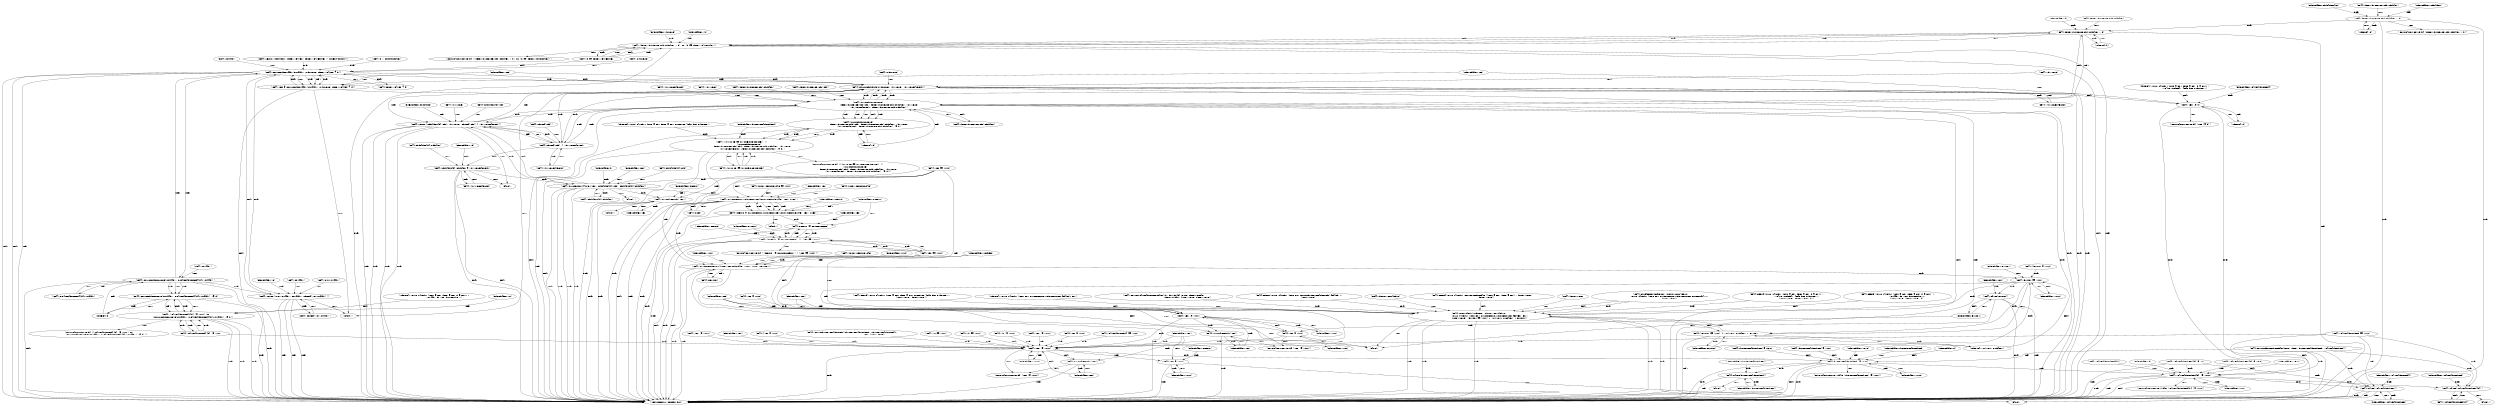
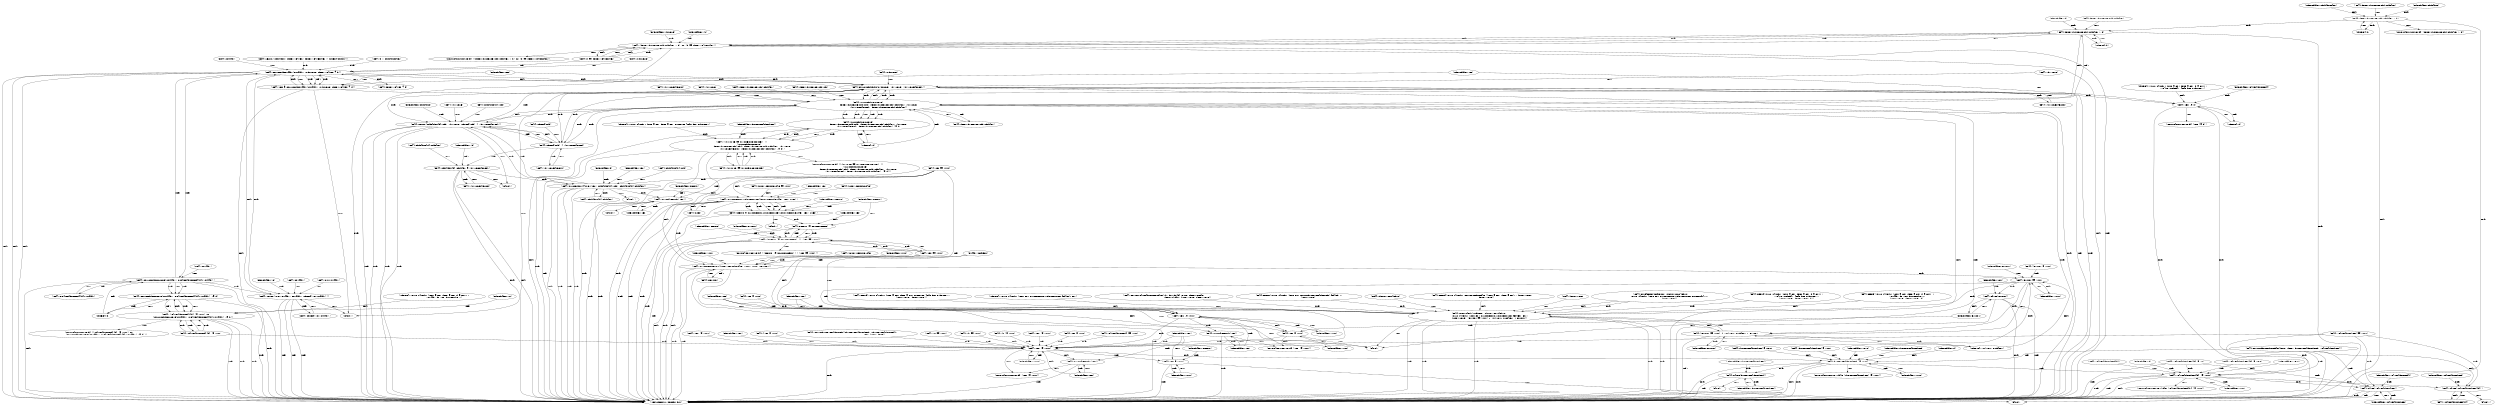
node "(Identifier,LOG_ERR)": label "(Identifier,LOG_ERR)" -> "(Suffix,LOG_ERR)"
node "(Call,sfree(value_list_head))": label "(Call,sfree(value_list_head))" -> "(Call,sfree(value_list_free))"
